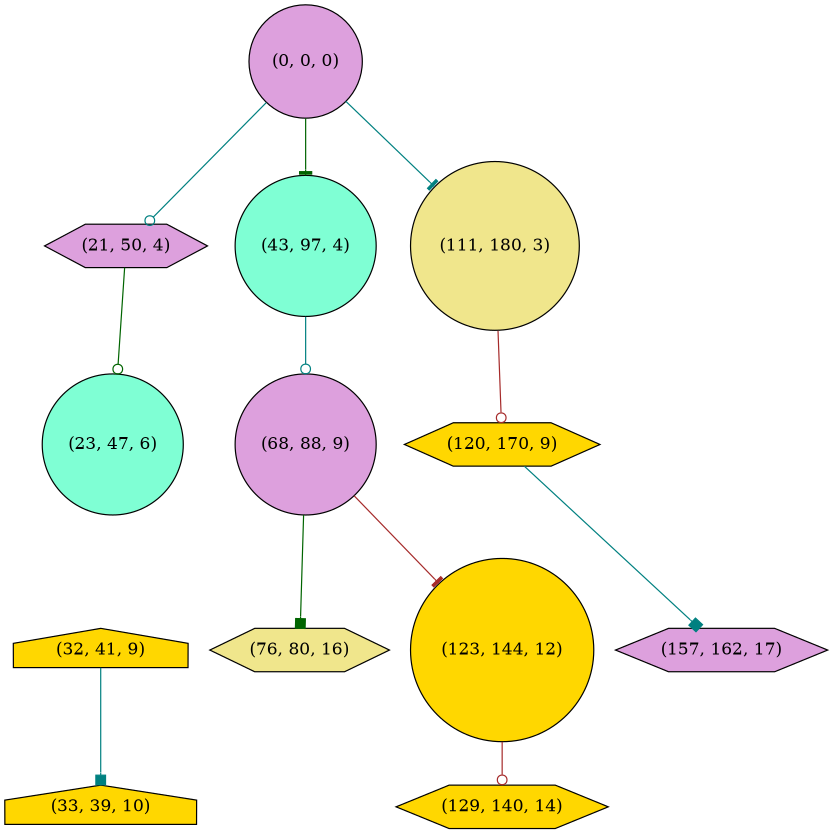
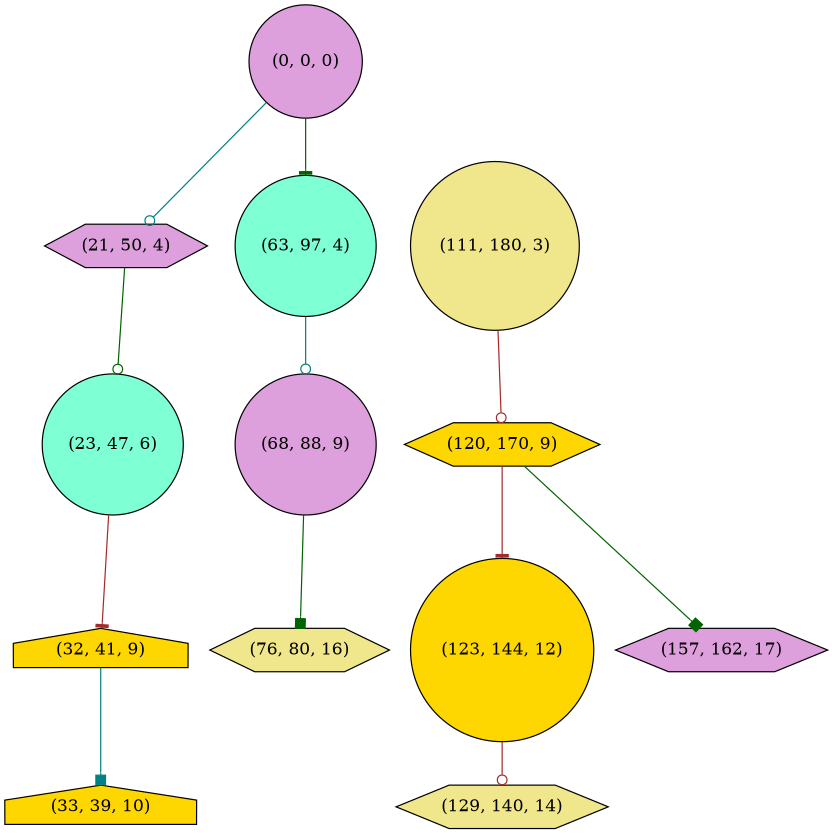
edge "(0, 0, 0)" -> "(111, 180, 3)": removed
node "(43, 97, 4)": label "(43, 97, 4)" -> "(63, 97, 4)"
edge "(68, 88, 9)" -> "(123, 144, 12)": now "(120, 170, 9)" -> "(123, 144, 12)"
edge "(120, 170, 9)" -> "(157, 162, 17)": color teal -> darkgreen
edge "(23, 47, 6)" -> "(32, 41, 9)": added
node "(129, 140, 14)": fillcolor gold -> khaki
